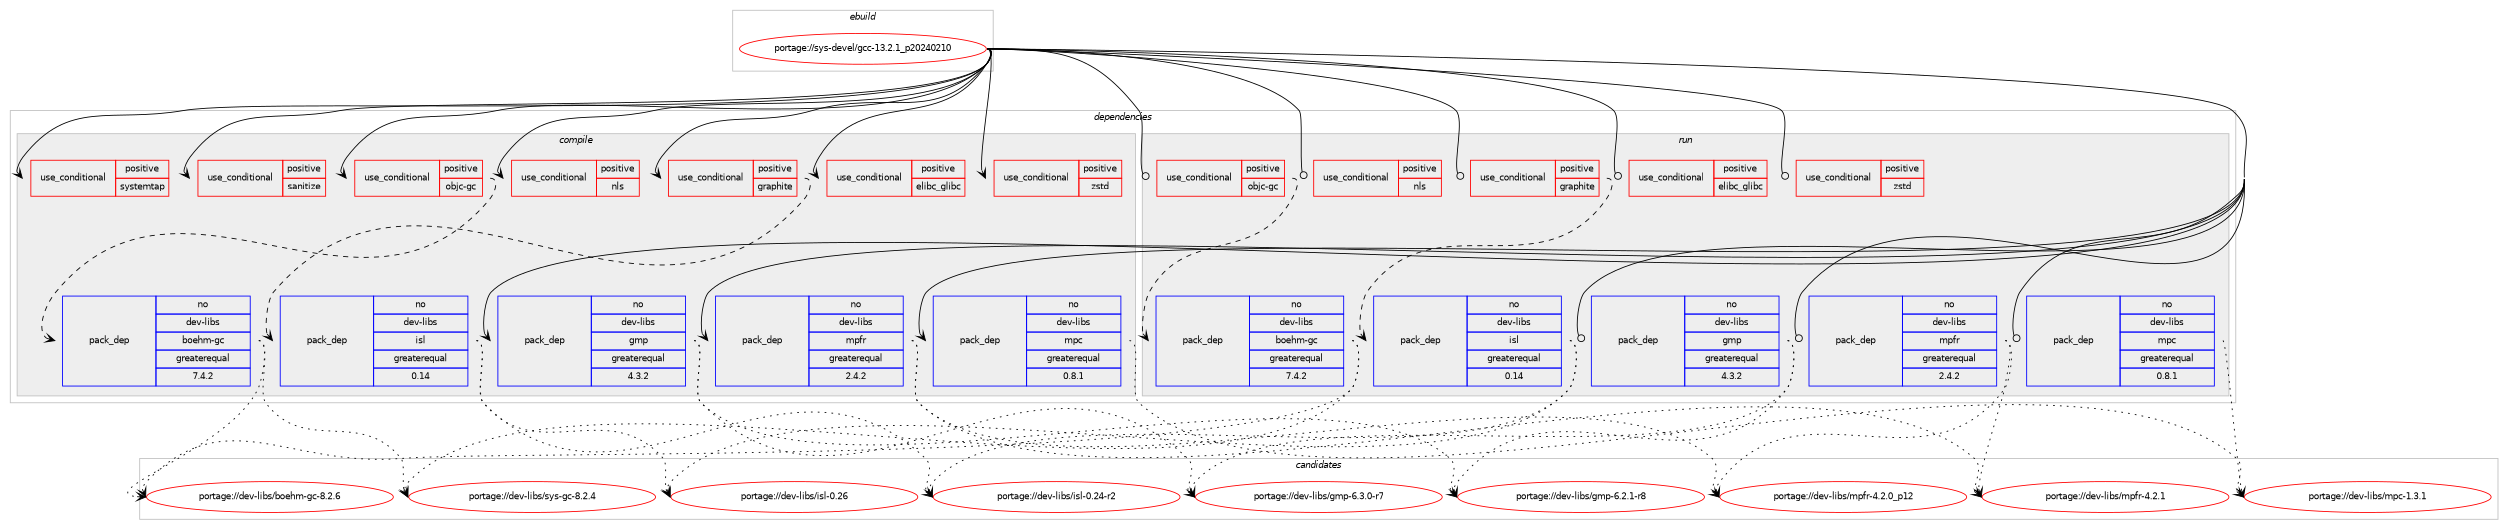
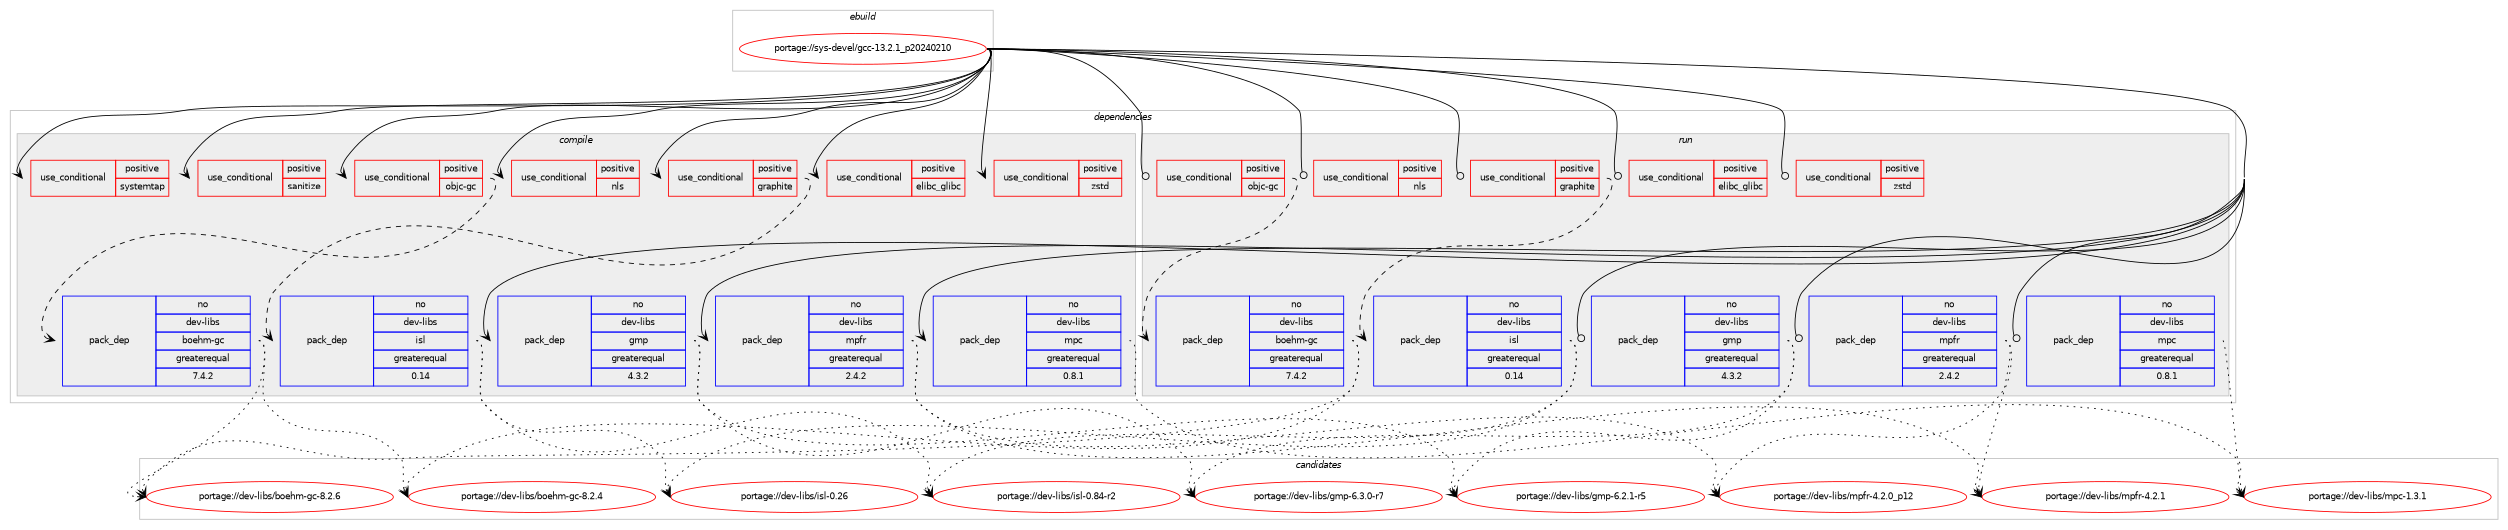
node "portage://dev-libs/sys-gc-8.2.4": label "portage://dev-libs/sys-gc-8.2.4" -> "portage://dev-libs/boehm-gc-8.2.4"
node "portage://dev-libs/isl-0.24-r2": label "portage://dev-libs/isl-0.24-r2" -> "portage://dev-libs/isl-0.84-r2"
node "portage://dev-libs/gmp-6.2.1-r8": label "portage://dev-libs/gmp-6.2.1-r8" -> "portage://dev-libs/gmp-6.2.1-r5"
